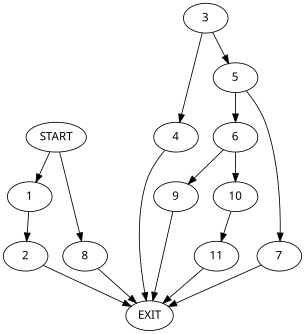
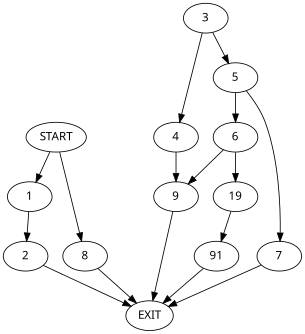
node "10": label "10" -> "19"
edge "4" -> "EXIT": now "4" -> "9"
node "11": label "11" -> "91"
